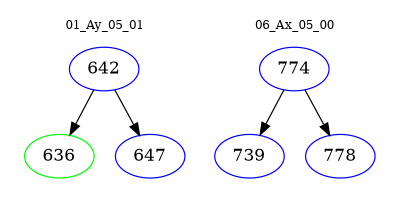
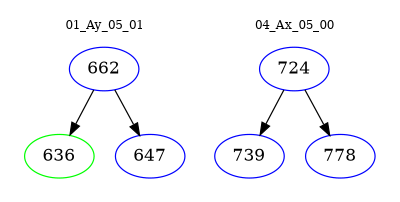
cluster "06_Ax_05_00": label "06_Ax_05_00" -> "04_Ax_05_00"
node "642": label "642" -> "662"
node "774": label "774" -> "724"
